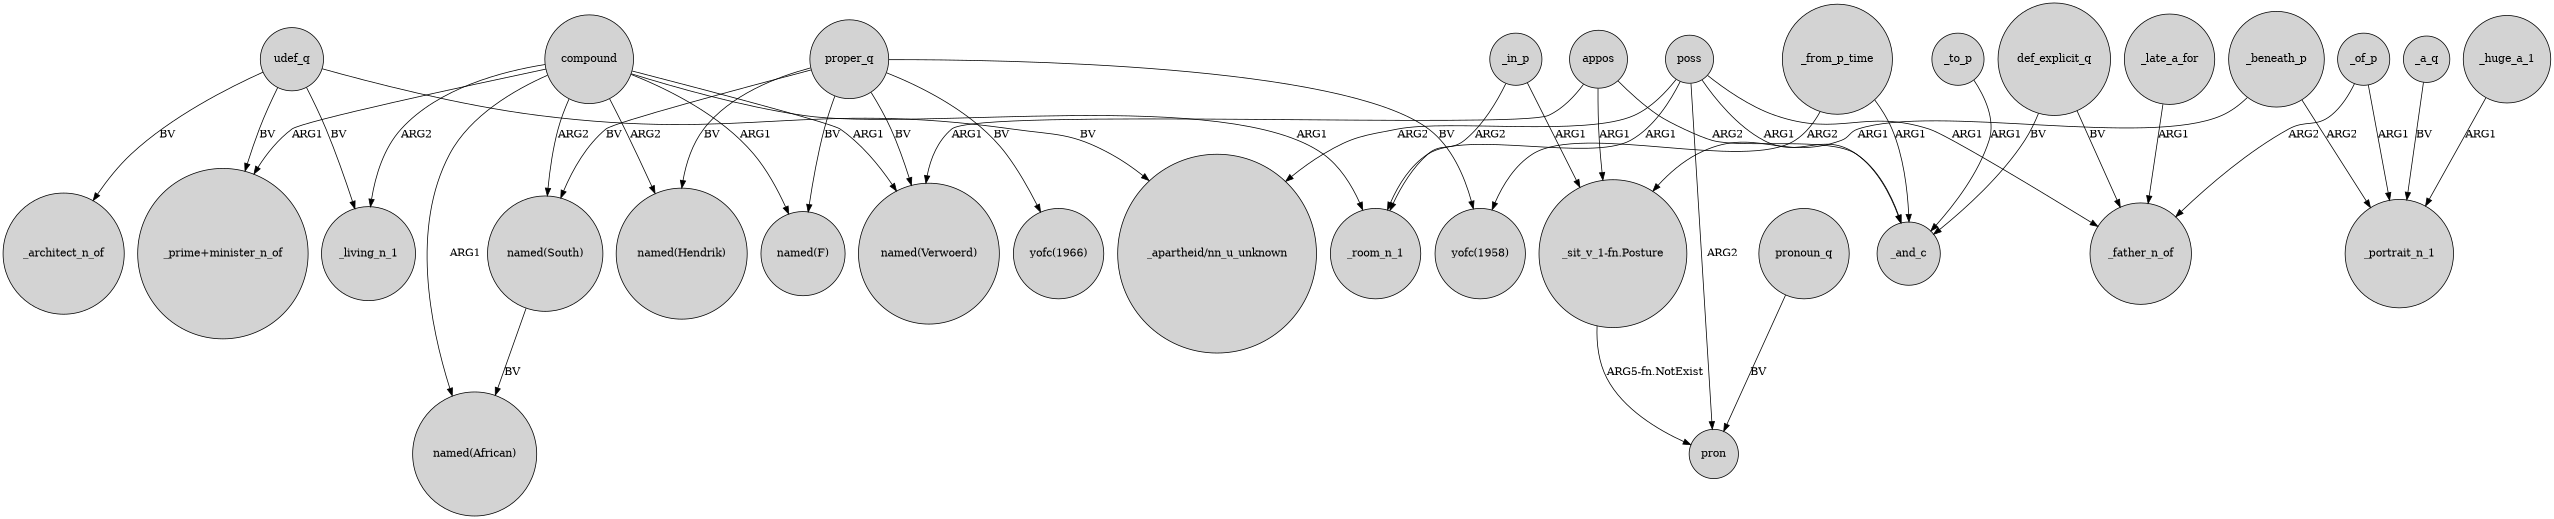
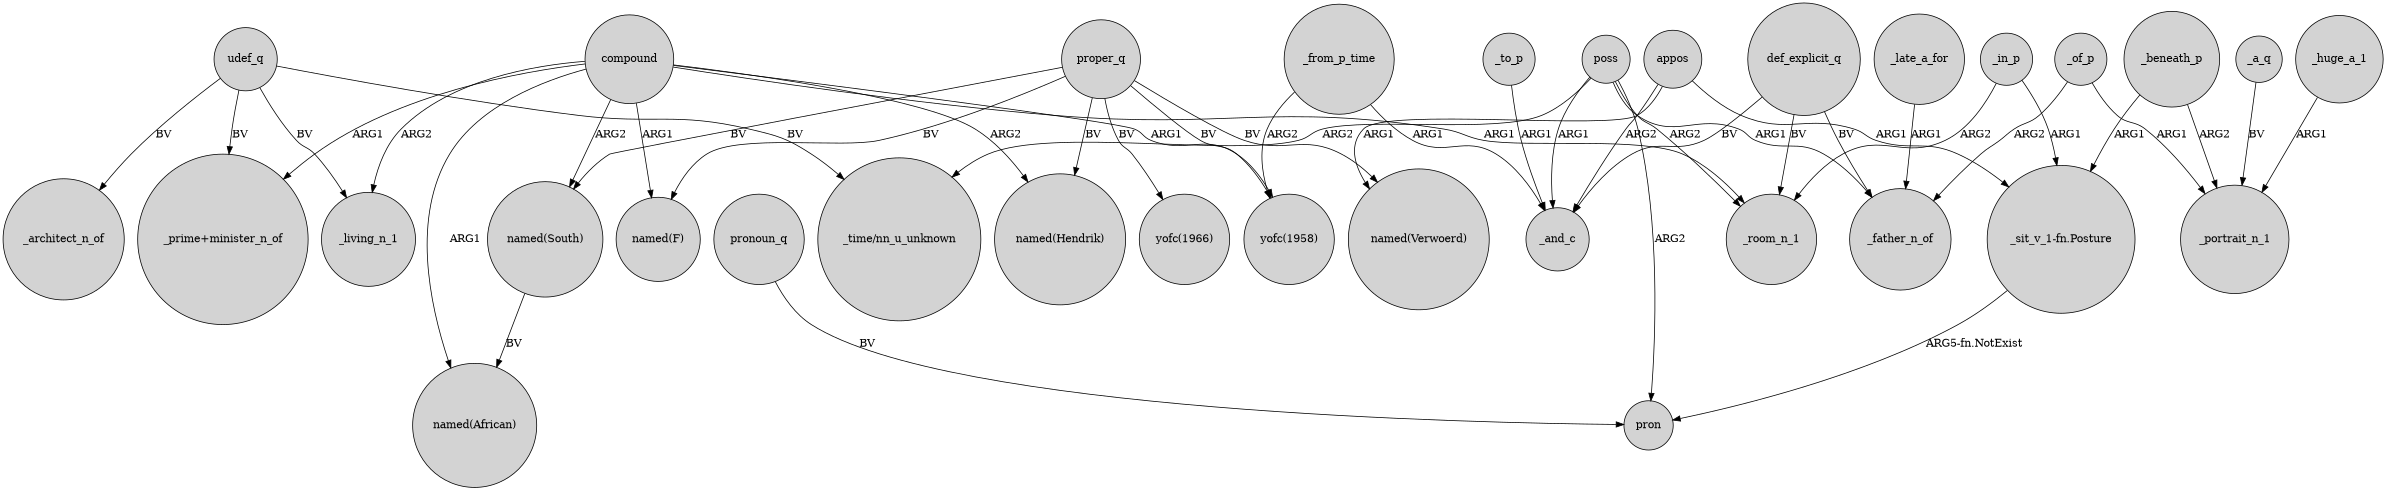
edge "compound" -> "named(Verwoerd)": now "compound" -> "yofc(1958)"
edge "poss" -> "_room_n_1": label "ARG1" -> "ARG2"
edge "def_explicit_q" -> "_room_n_1": added, label "BV"
node "_apartheid/nn_u_unknown": label "_apartheid/nn_u_unknown" -> "_time/nn_u_unknown"
